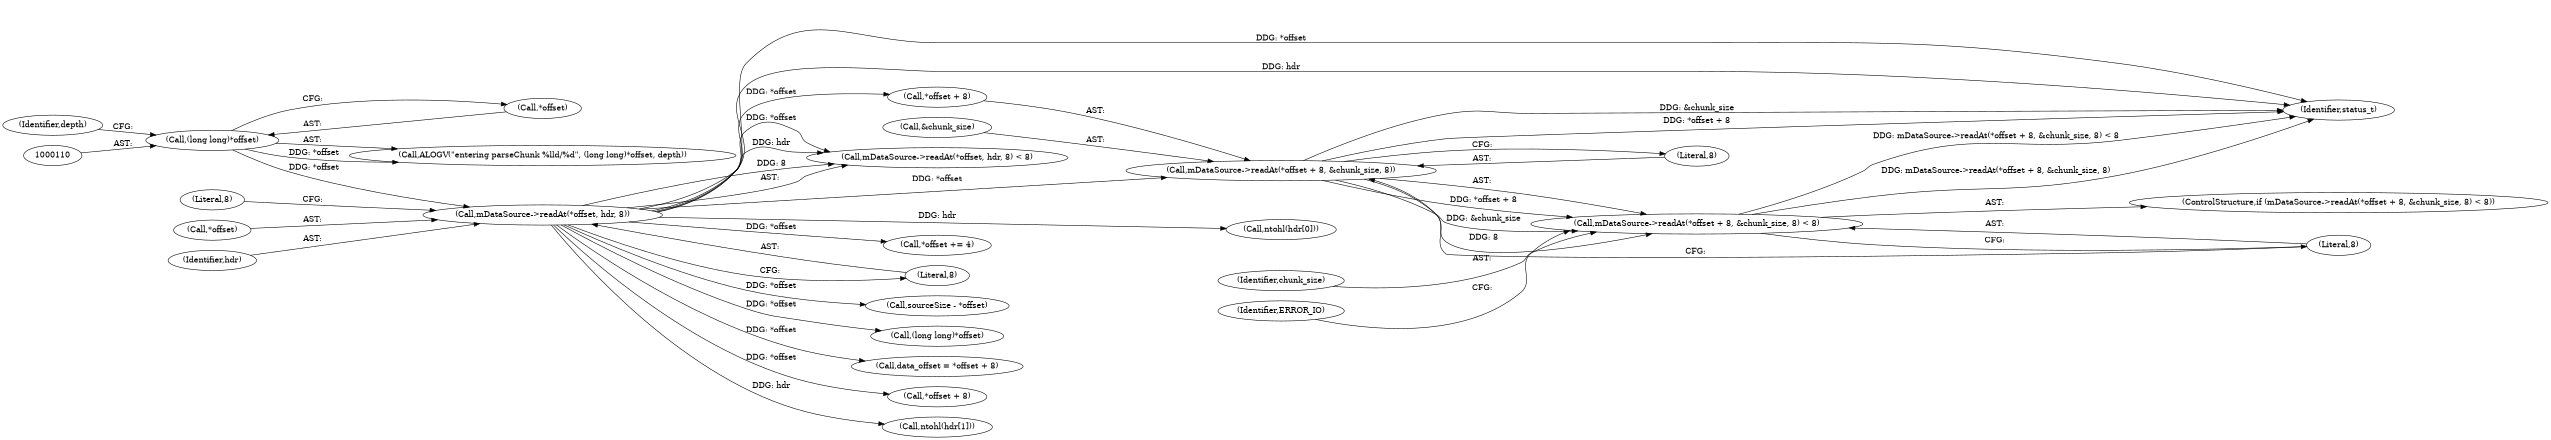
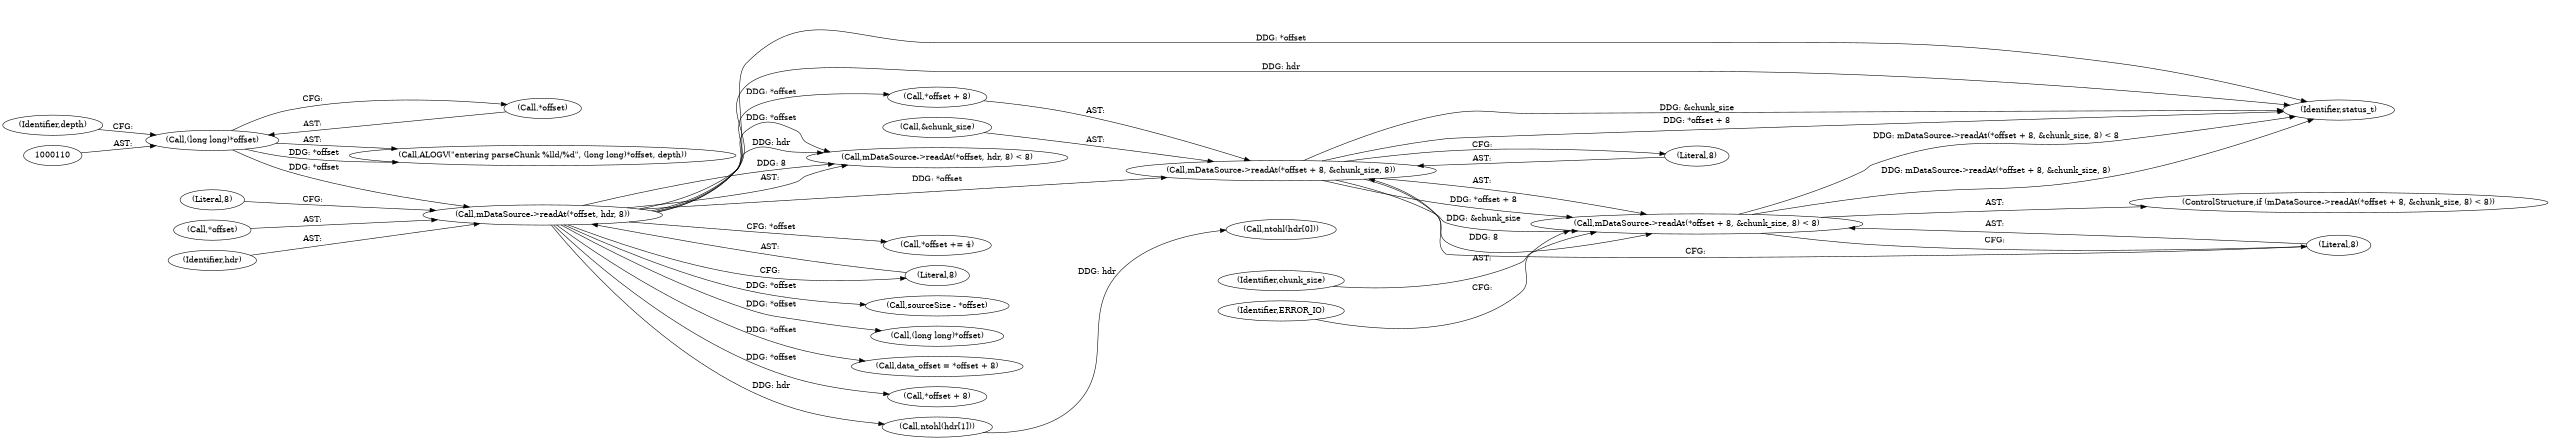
edge "(Call,mDataSource->readAt(*offset, hdr, 8))" -> "(Call,ntohl(hdr[0]))": now "(Call,ntohl(hdr[1]))" -> "(Call,ntohl(hdr[0]))"
edge "(Call,mDataSource->readAt(*offset, hdr, 8))" -> "(Call,*offset += 4)": label "DDG: *offset" -> "CFG: *offset"
